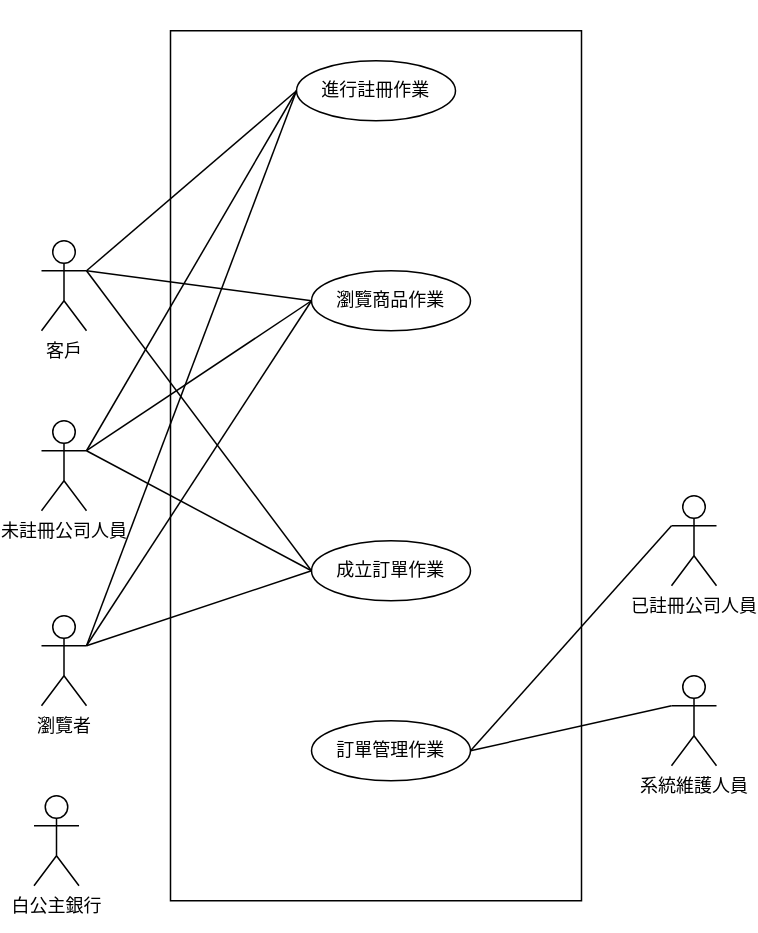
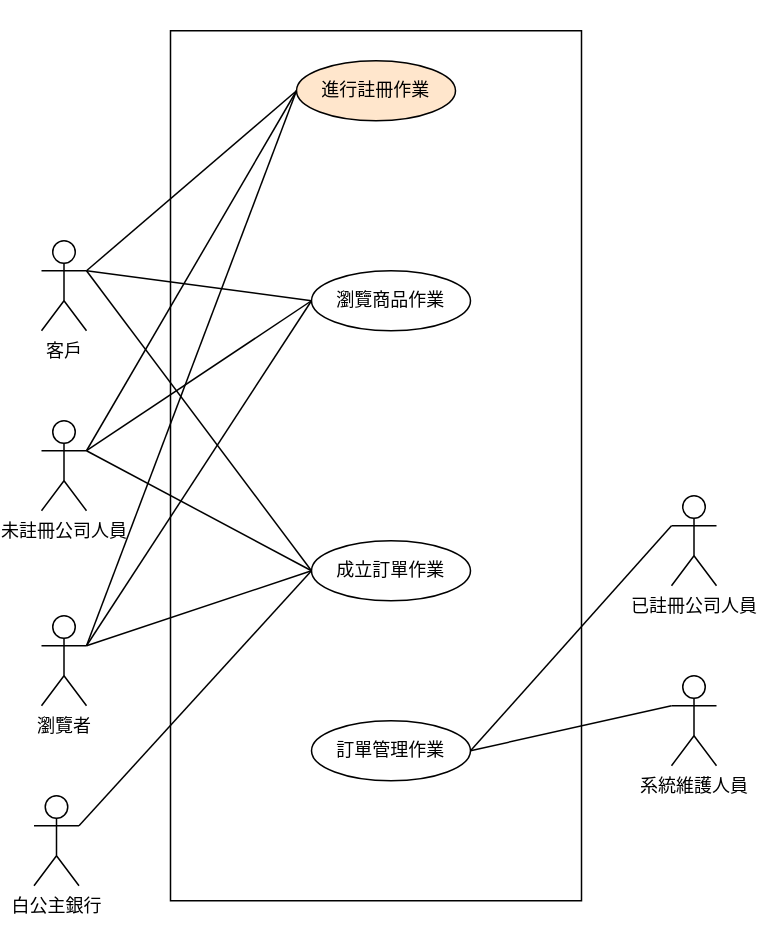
node "進行註冊作業": fillcolor #ffffff -> #ffe6cc
edge "成立訂單作業" -- "白公主銀行": added
